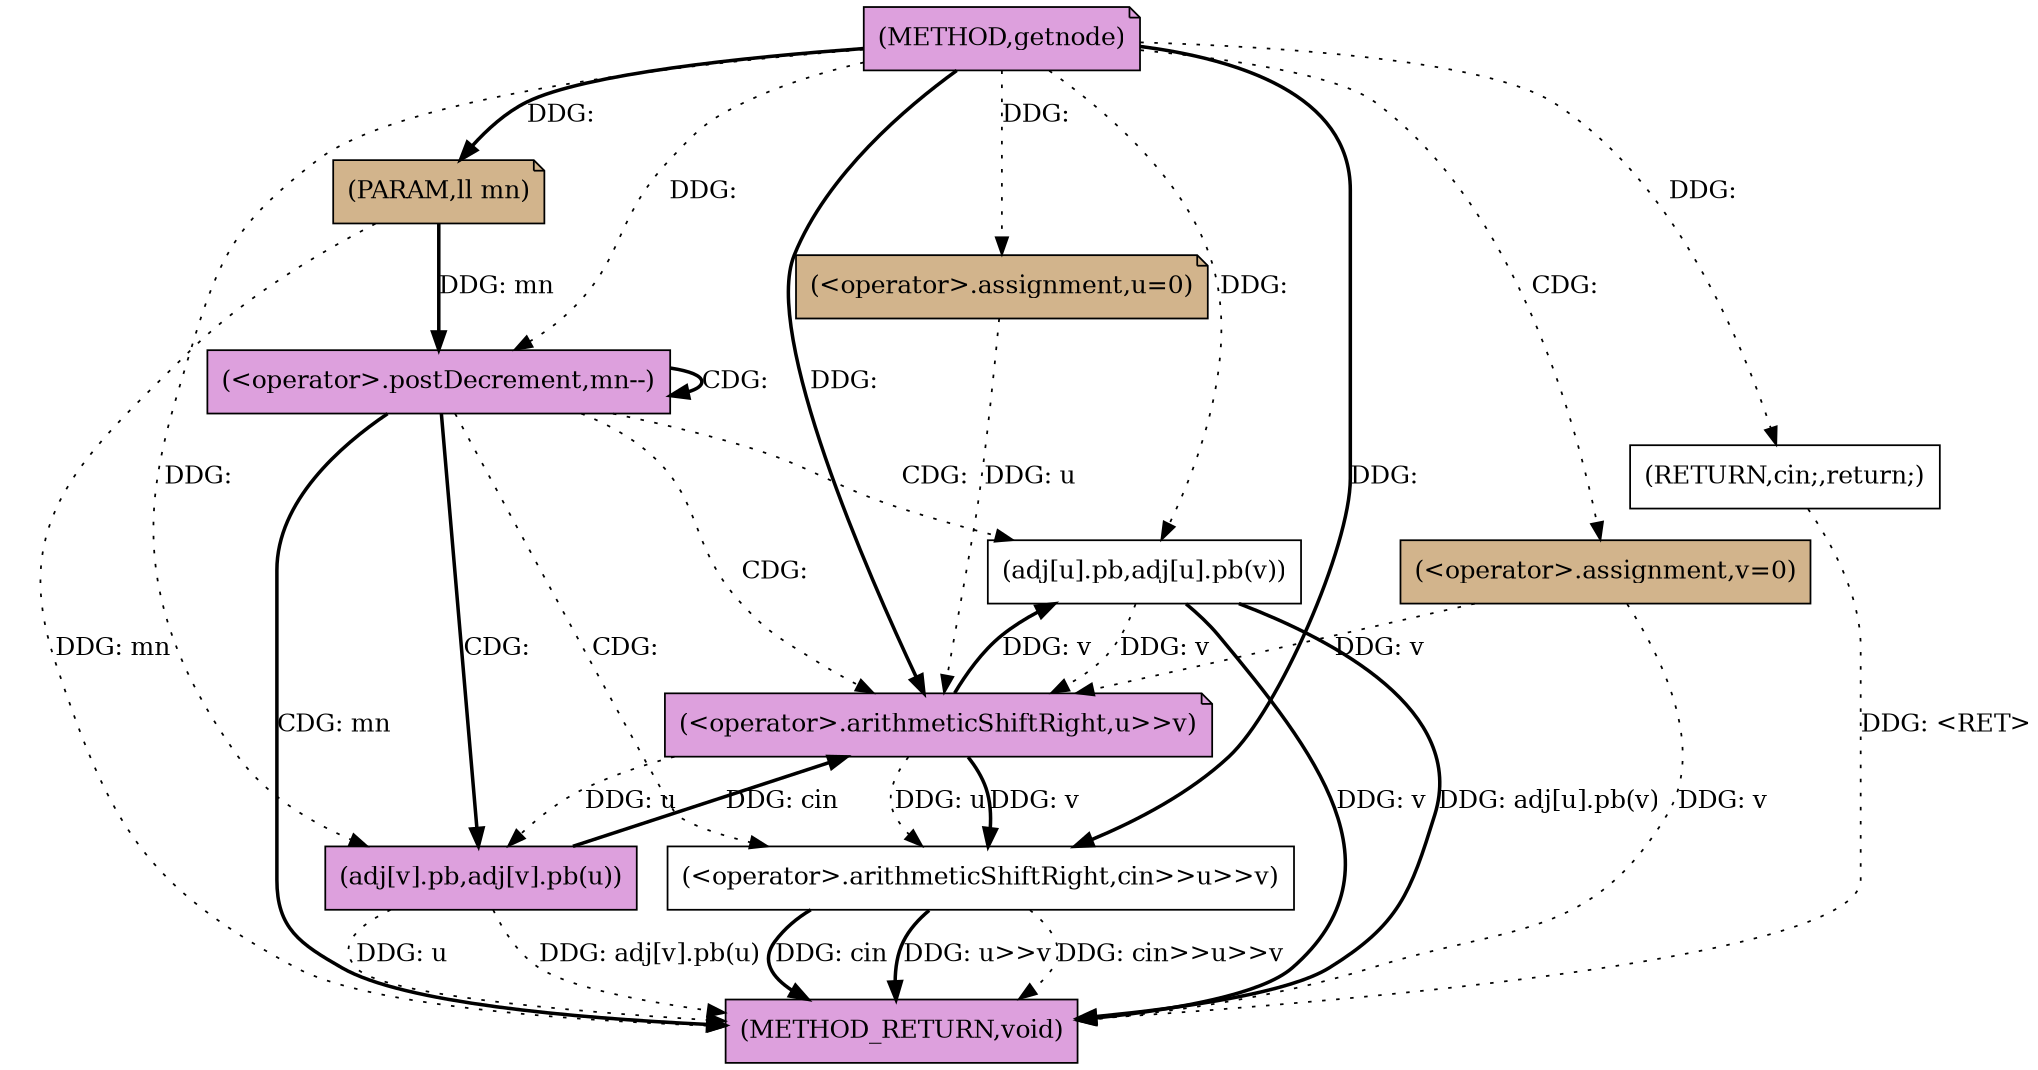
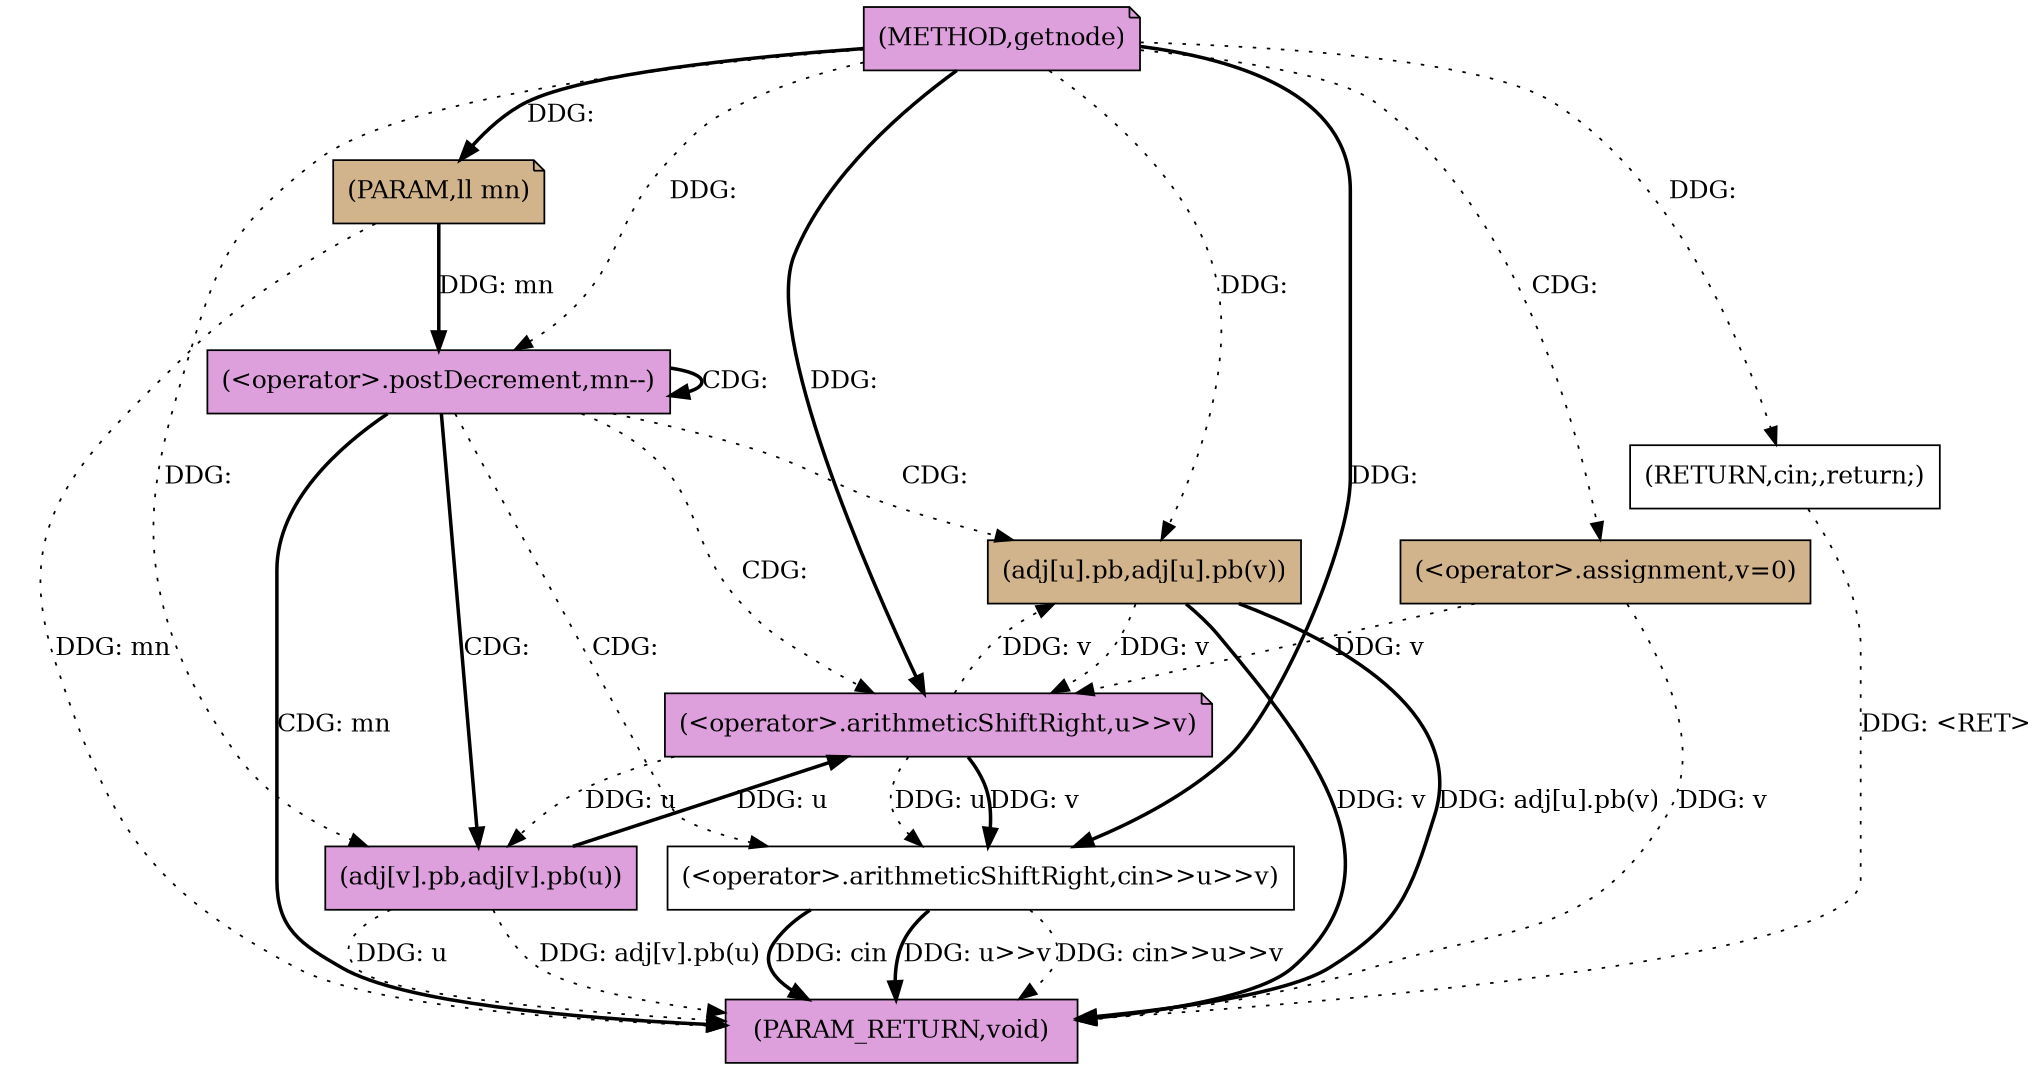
node "(<operator>.assignment,u=0)": removed
node "(adj[u].pb,adj[u].pb(v))": fillcolor white -> tan
edge "(<operator>.arithmeticShiftRight,u>>v)" -> "(adj[u].pb,adj[u].pb(v))": style bold -> dotted
edge "(adj[v].pb,adj[v].pb(u))" -> "(<operator>.arithmeticShiftRight,u>>v)": label "DDG: cin" -> "DDG: u"
node "(METHOD_RETURN,void)": label "(METHOD_RETURN,void)" -> "(PARAM_RETURN,void)"
